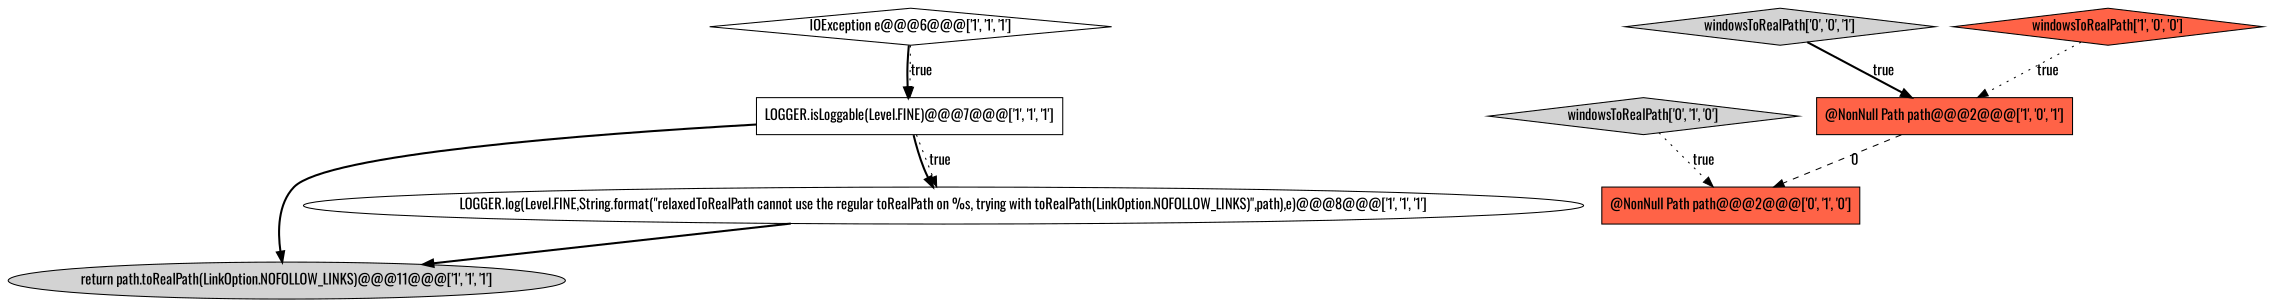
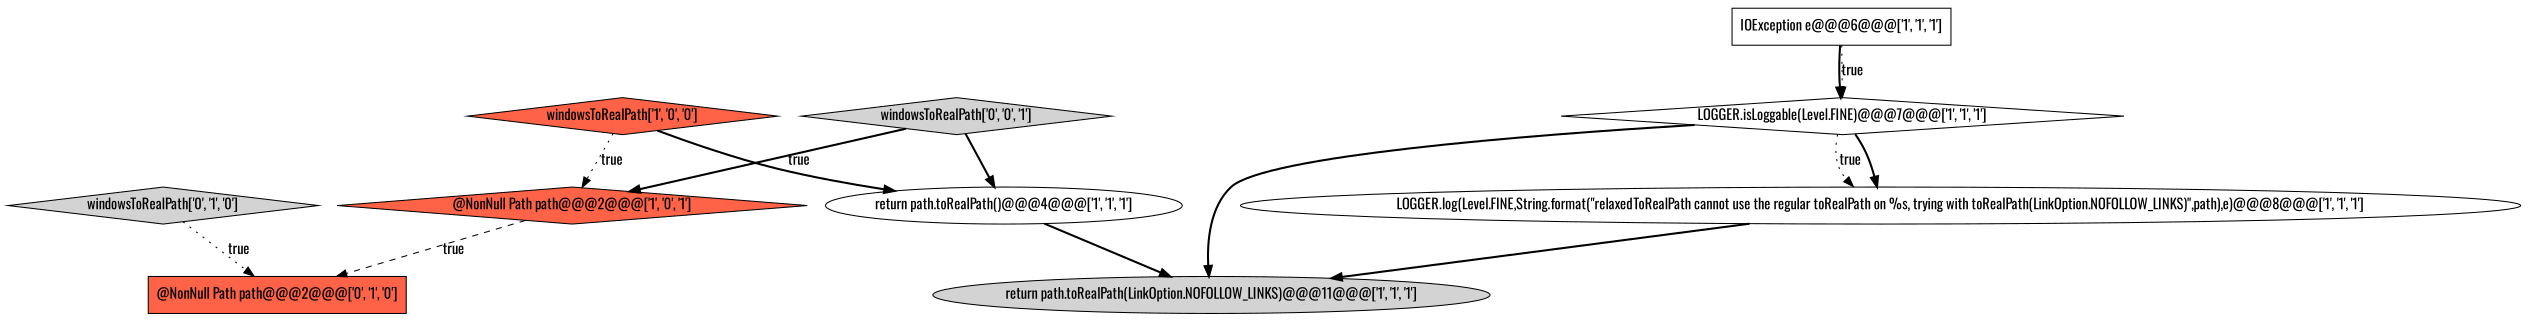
node "IOException e@@@6@@@['1', '1', '1']": shape diamond -> box
node "LOGGER.isLoggable(Level.FINE)@@@7@@@['1', '1', '1']": shape box -> diamond
node "@NonNull Path path@@@2@@@['1', '0', '1']": shape box -> diamond
edge "@NonNull Path path@@@2@@@['1', '0', '1']" -> "@NonNull Path path@@@2@@@['0', '1', '0']": label "0" -> "true"
node "return path.toRealPath()@@@4@@@['1', '1', '1']": added
